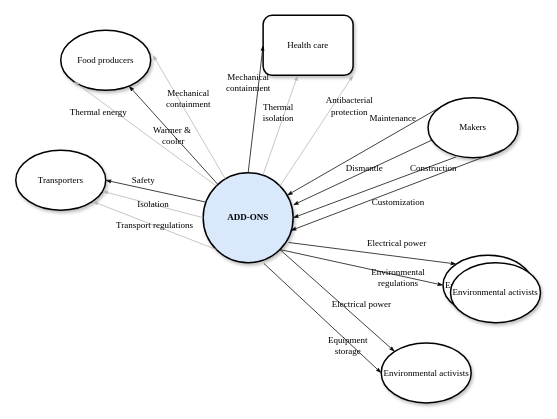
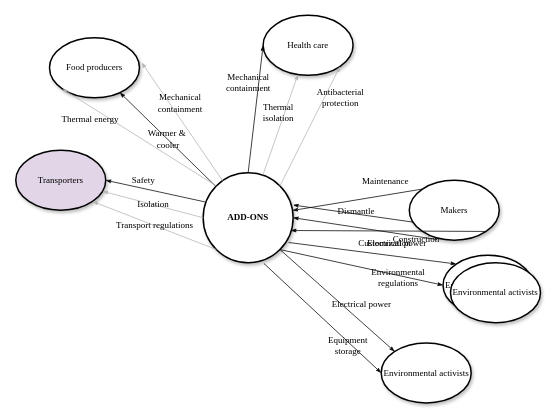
node "Health care": shape rounded rectangle -> ellipse
node "Food producers": moved (105, 60) -> (94, 68)
node "Makers": moved (473, 128) -> (454, 210)
node "Transporters": fillcolor #ffffff -> #e1d5e7
node "ADD-ONS": fillcolor #dae8fc -> #ffffff
